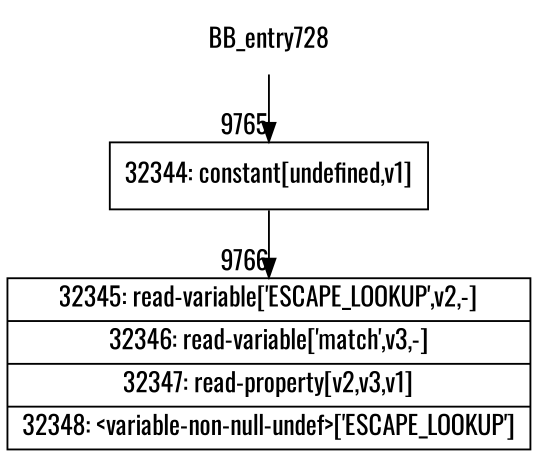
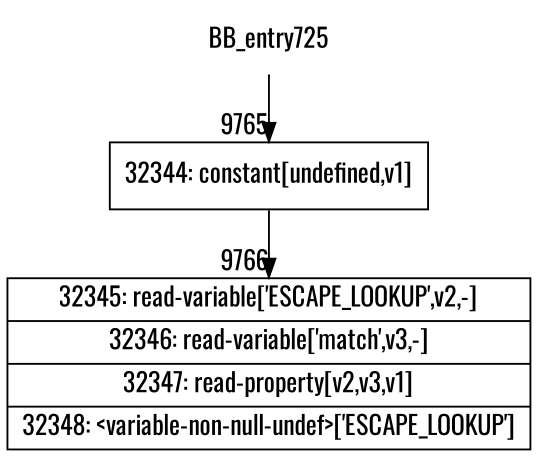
node "BB_entry728": label "BB_entry728" -> "BB_entry725"
